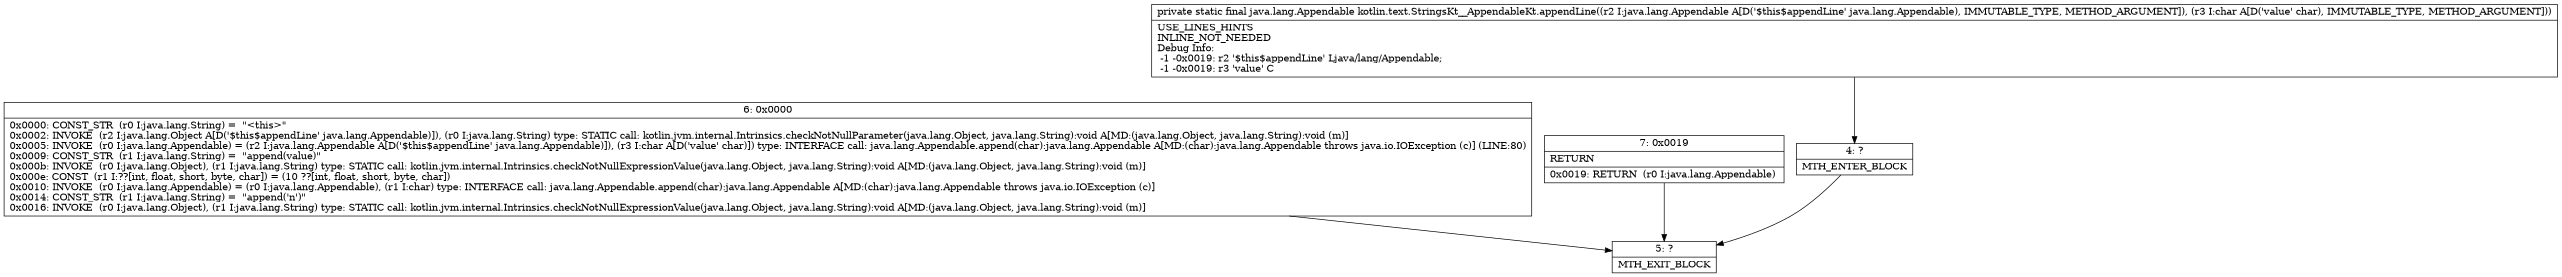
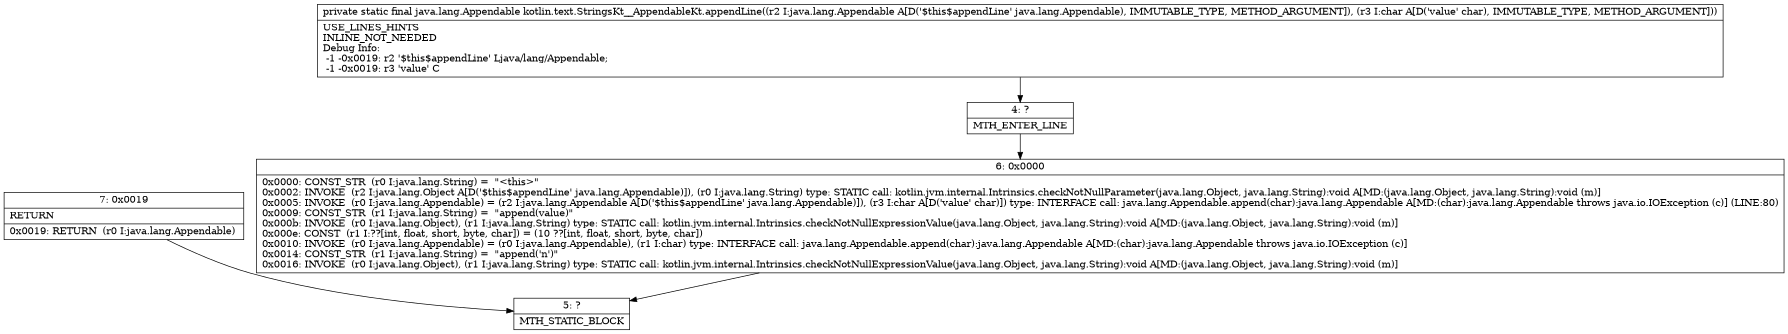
node "4: ?": text "MTH_ENTER_BLOCK" -> "MTH_ENTER_LINE"
edge "4: ?" -> "5: ?": now "4: ?" -> "6: 0x0000"
node "5: ?": text "MTH_EXIT_BLOCK" -> "MTH_STATIC_BLOCK"
